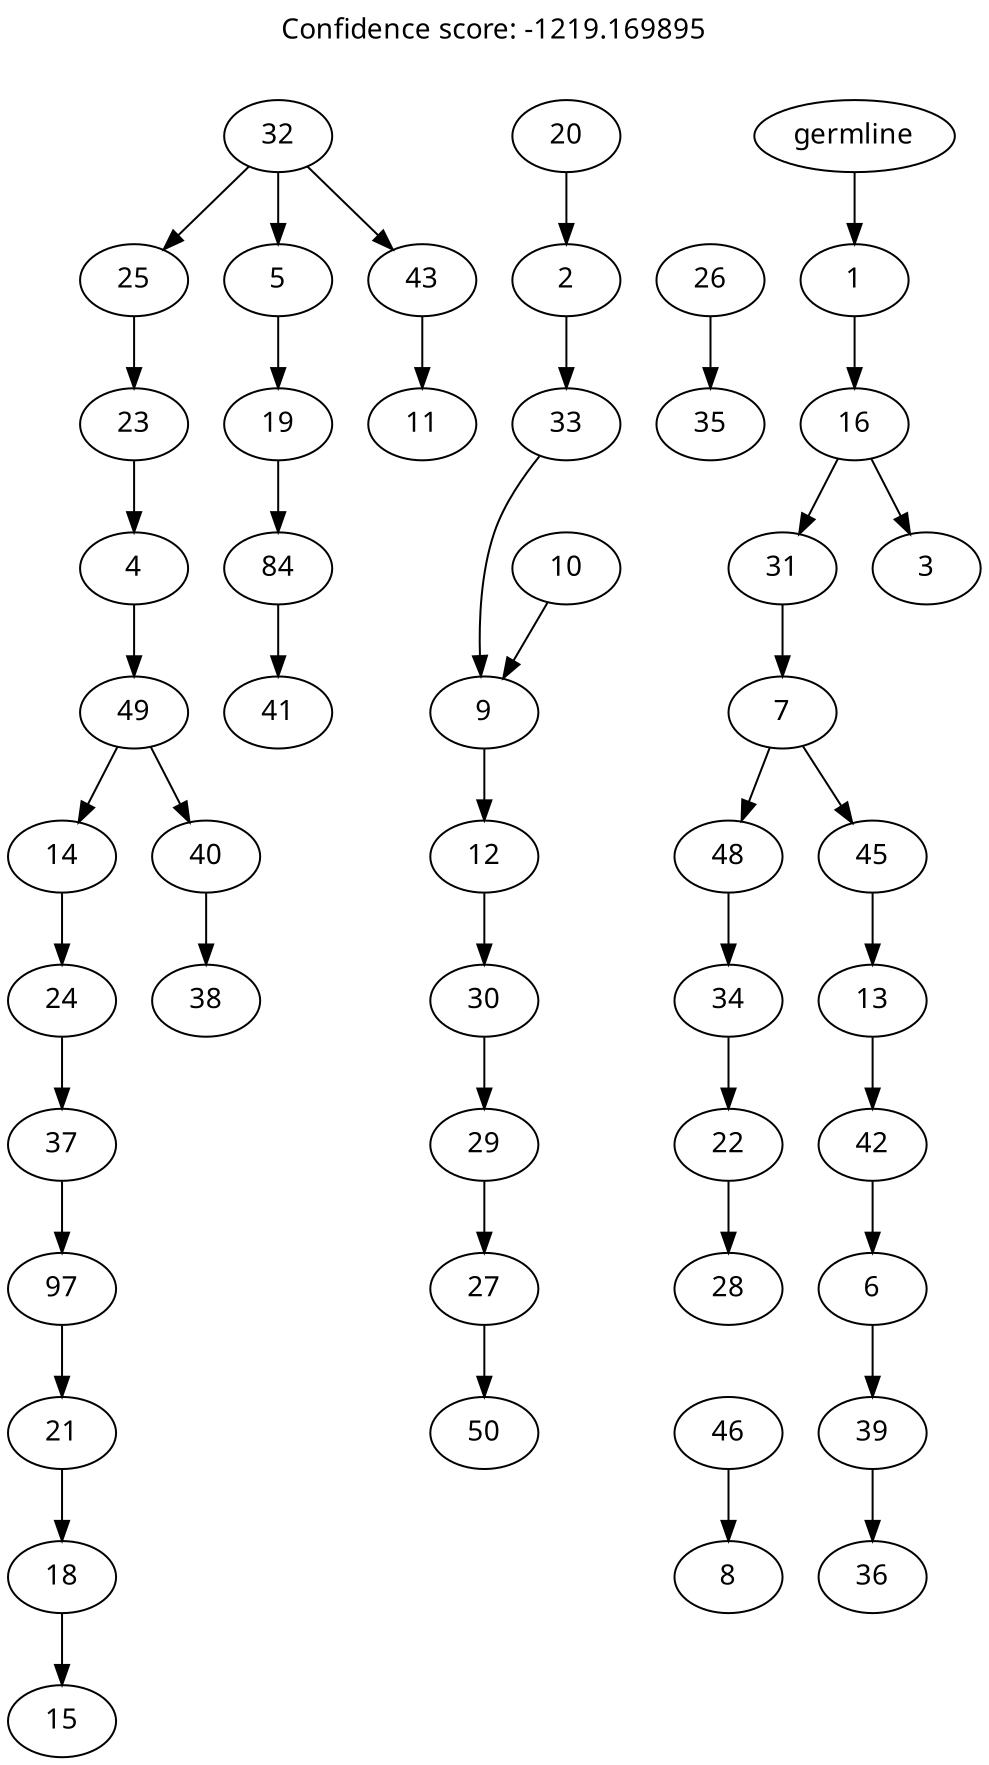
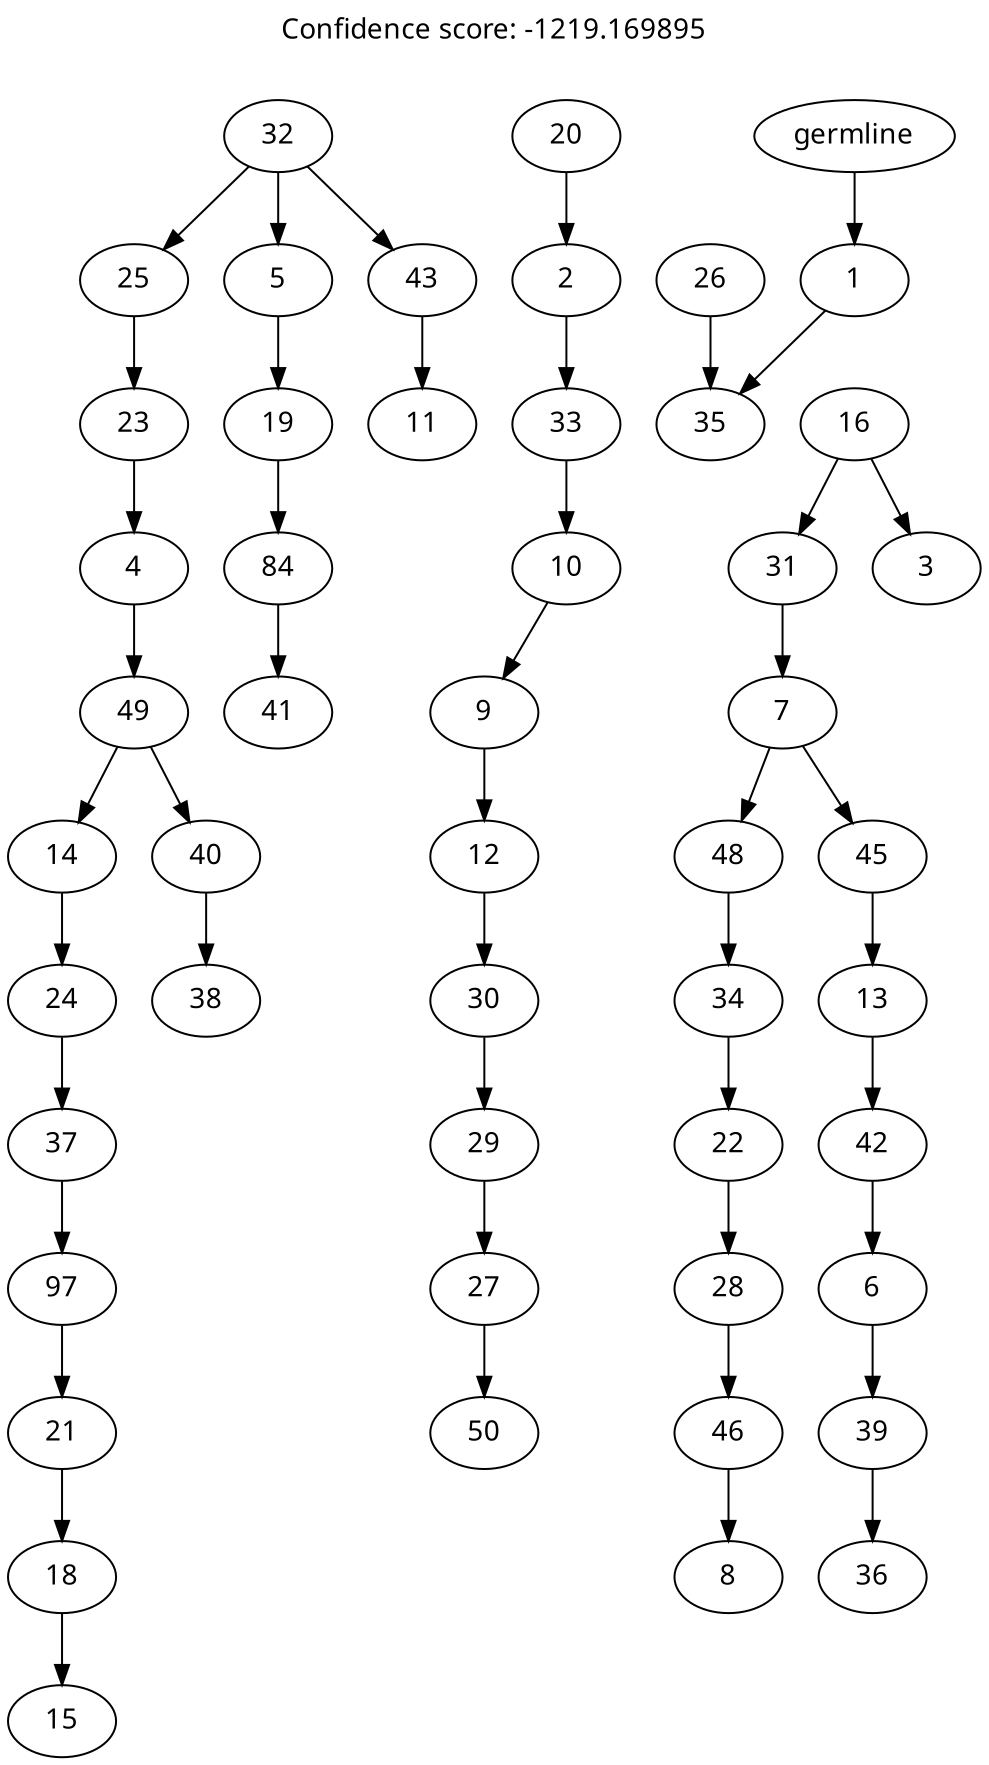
edge "1" -> "16": now "1" -> "35"
edge "33" -> "9": now "33" -> "10"
edge "28" -> "46": added
